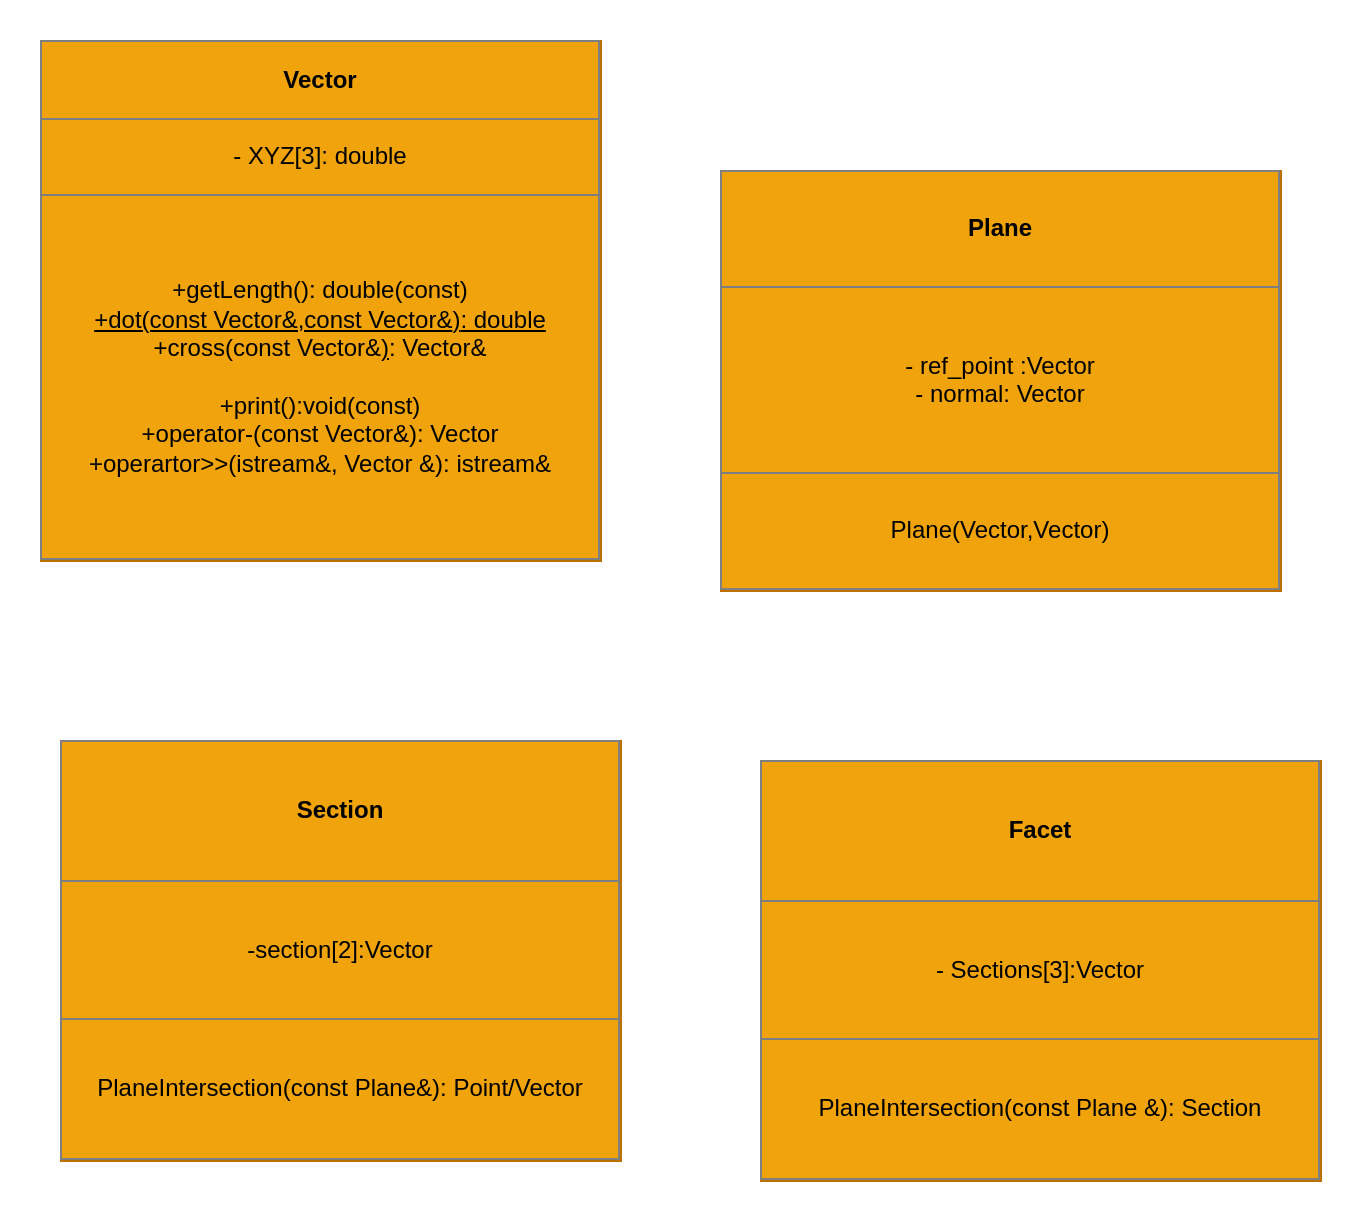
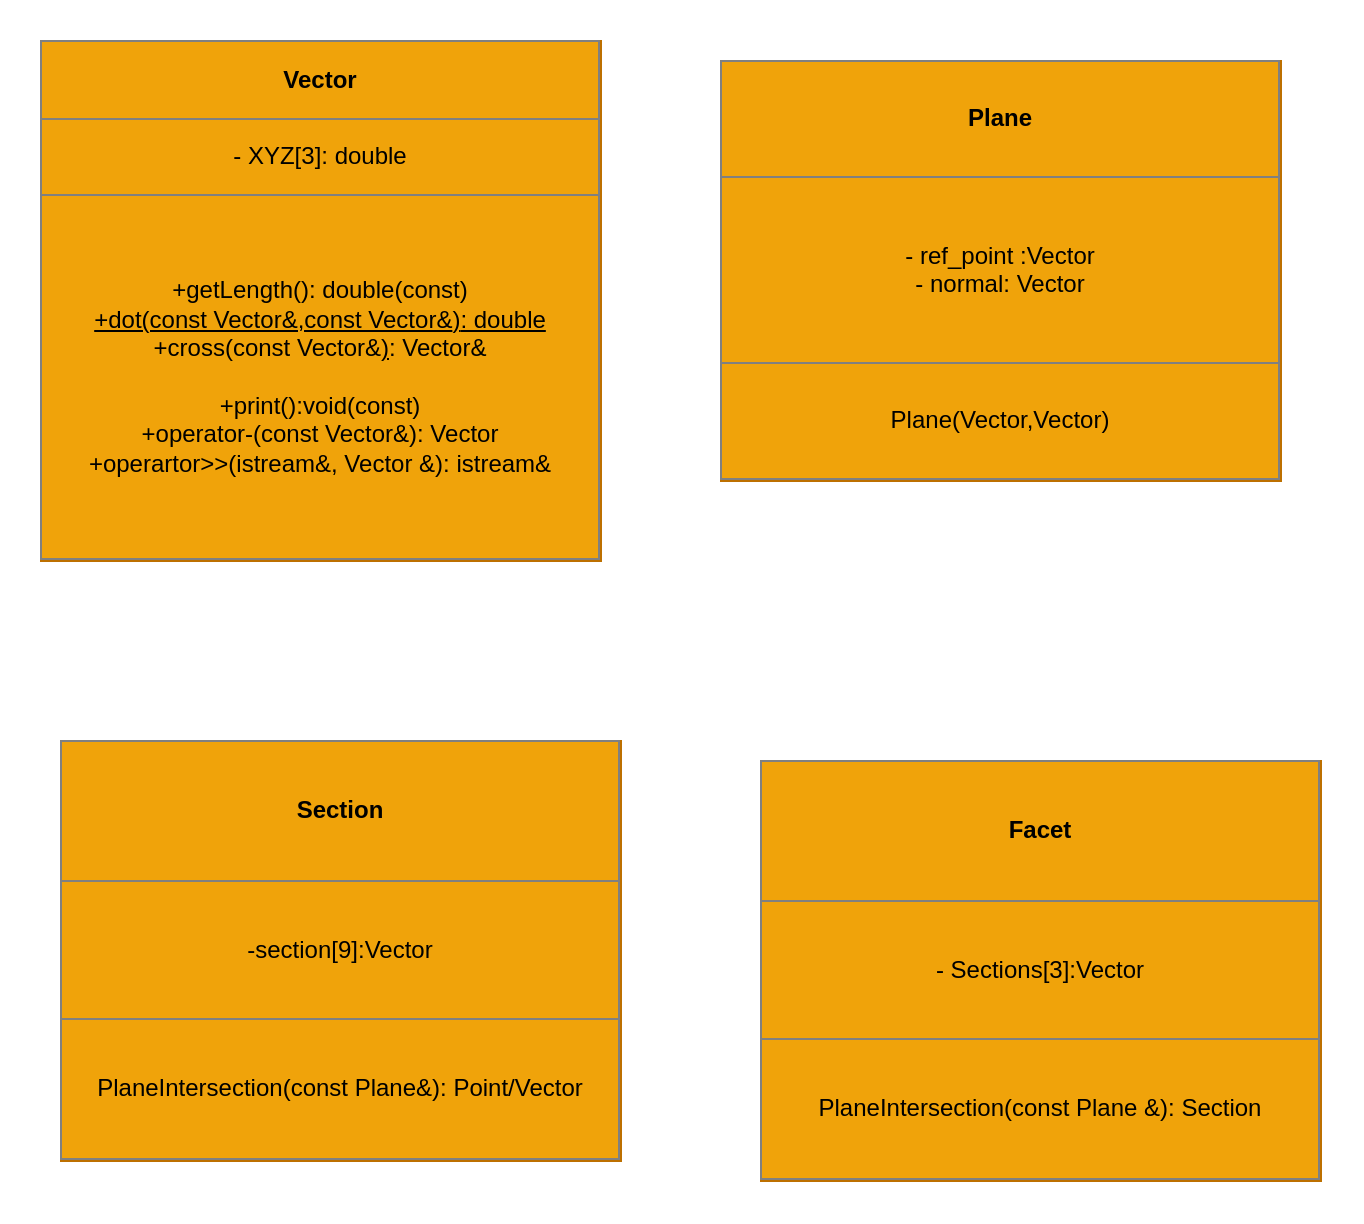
node "Plane - ref_point :Vector - normal: Vector Plane(Vector,Vector)": moved (1001, 381) -> (1001, 271)
node "Section -section[2]:Vector PlaneIntersection(const Plane&): Point/Vector": label "Section -section[2]:Vector PlaneIntersection(const Plane&): Point/Vector" -> "Section -section[9]:Vector PlaneIntersection(const Plane&): Point/Vector"
